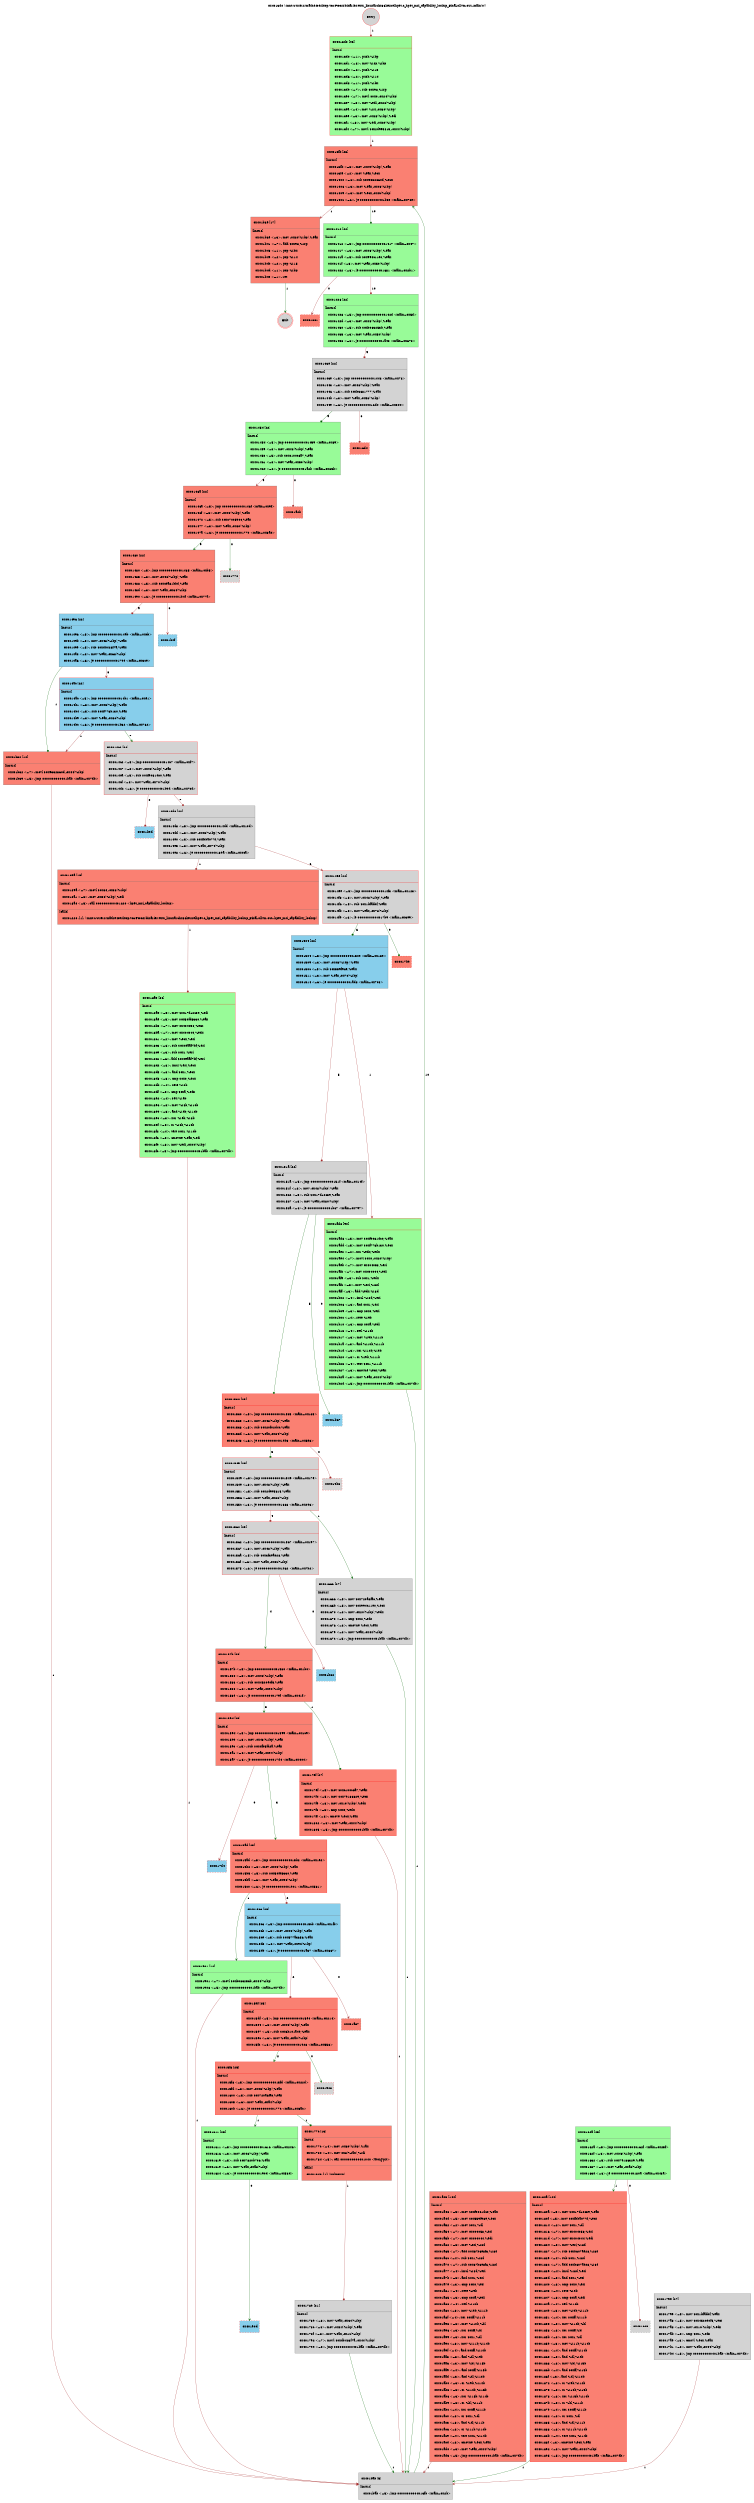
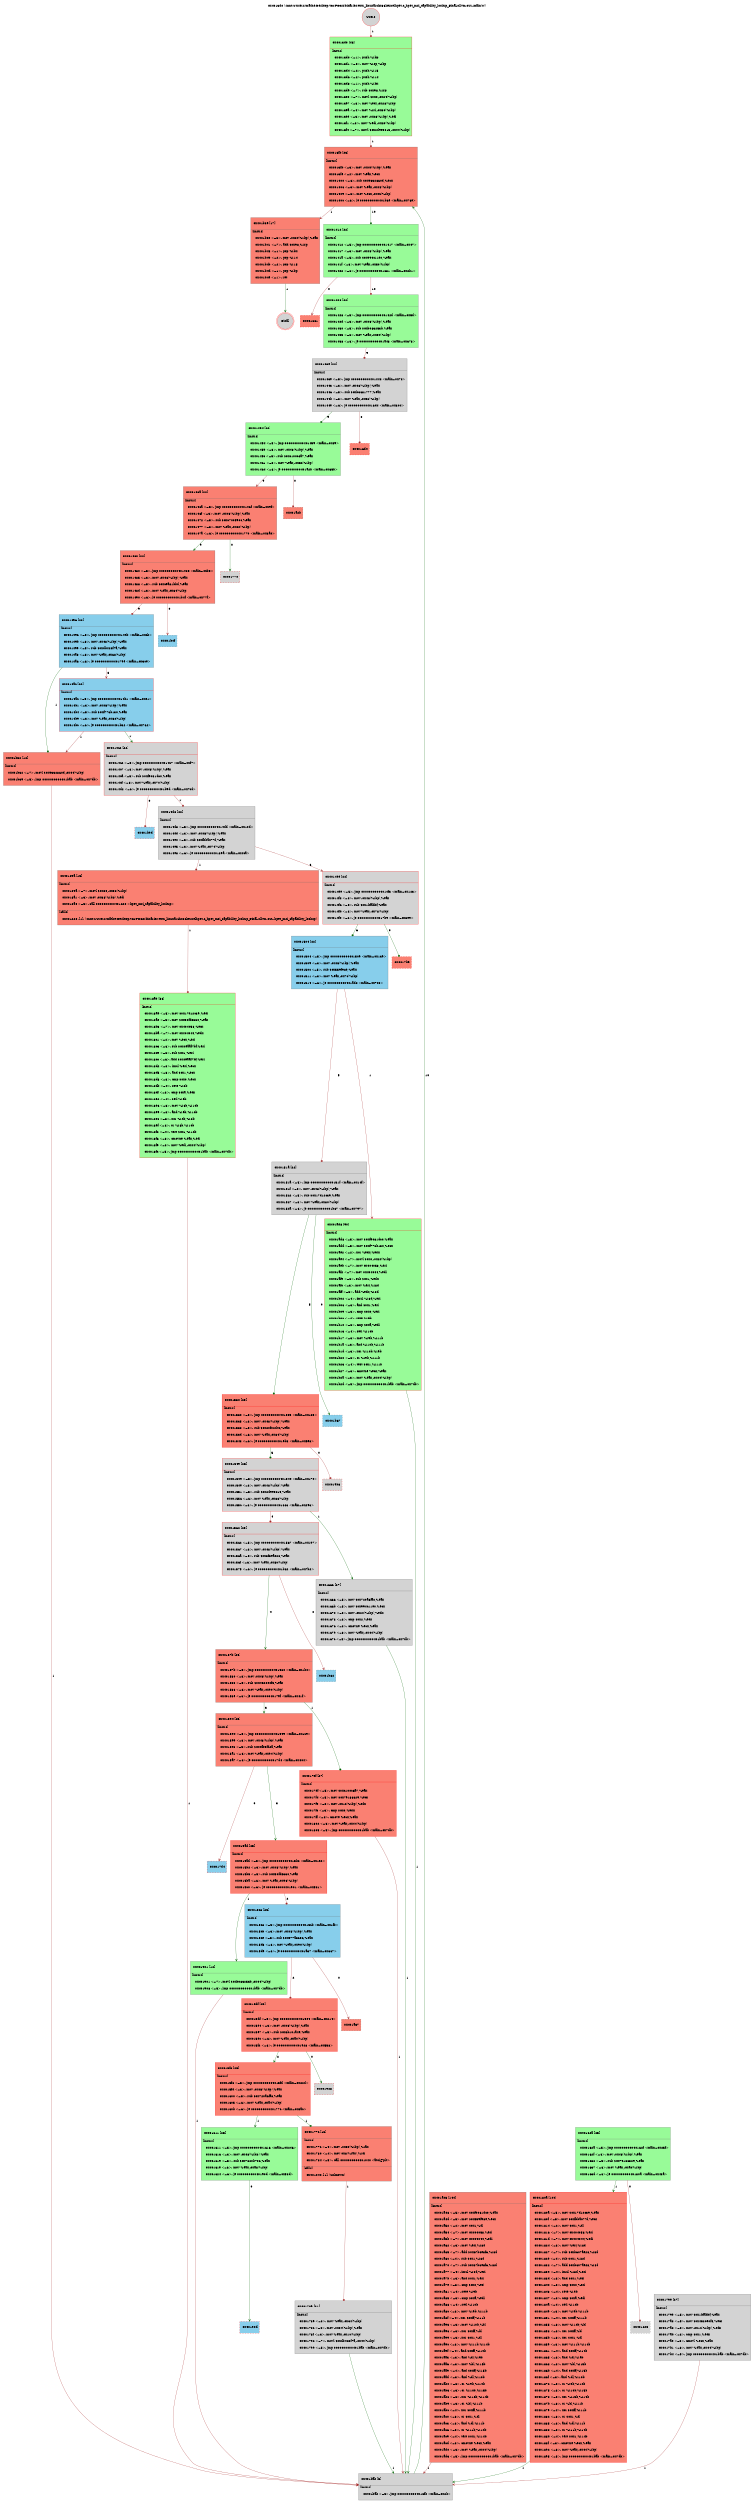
node "Entry": label "Entry" -> "Users"
node "Exit": label "Exit" -> "Final"
